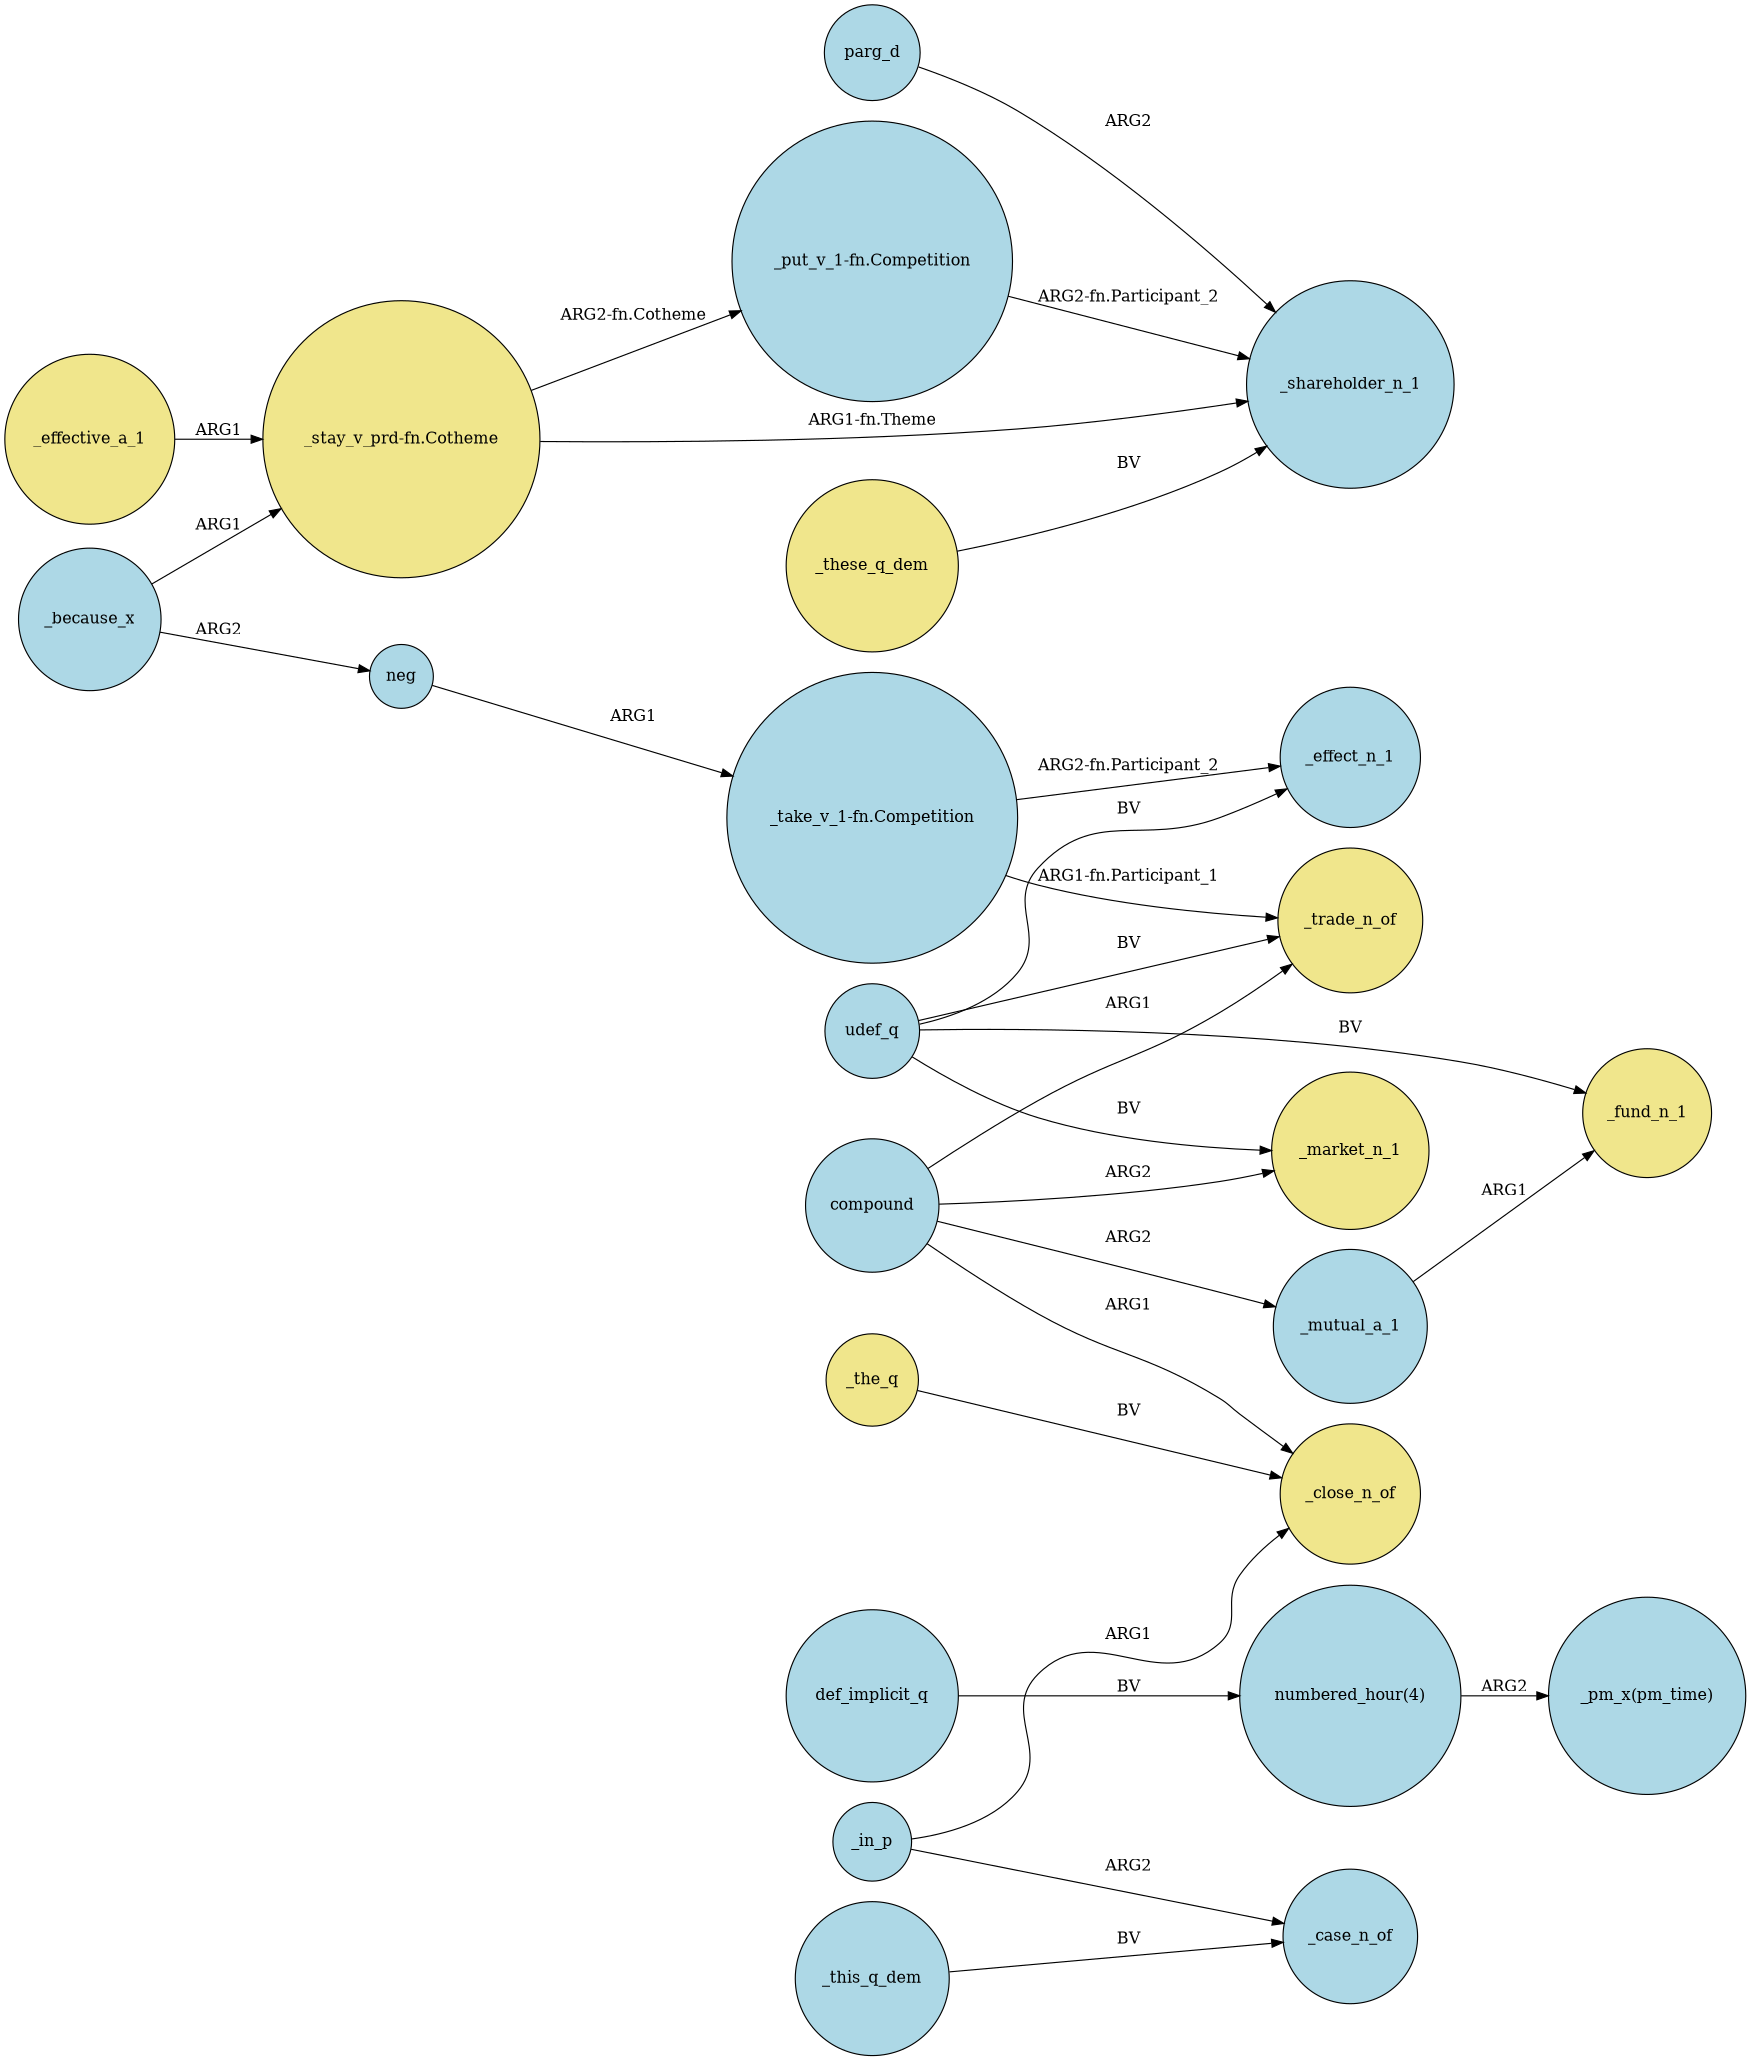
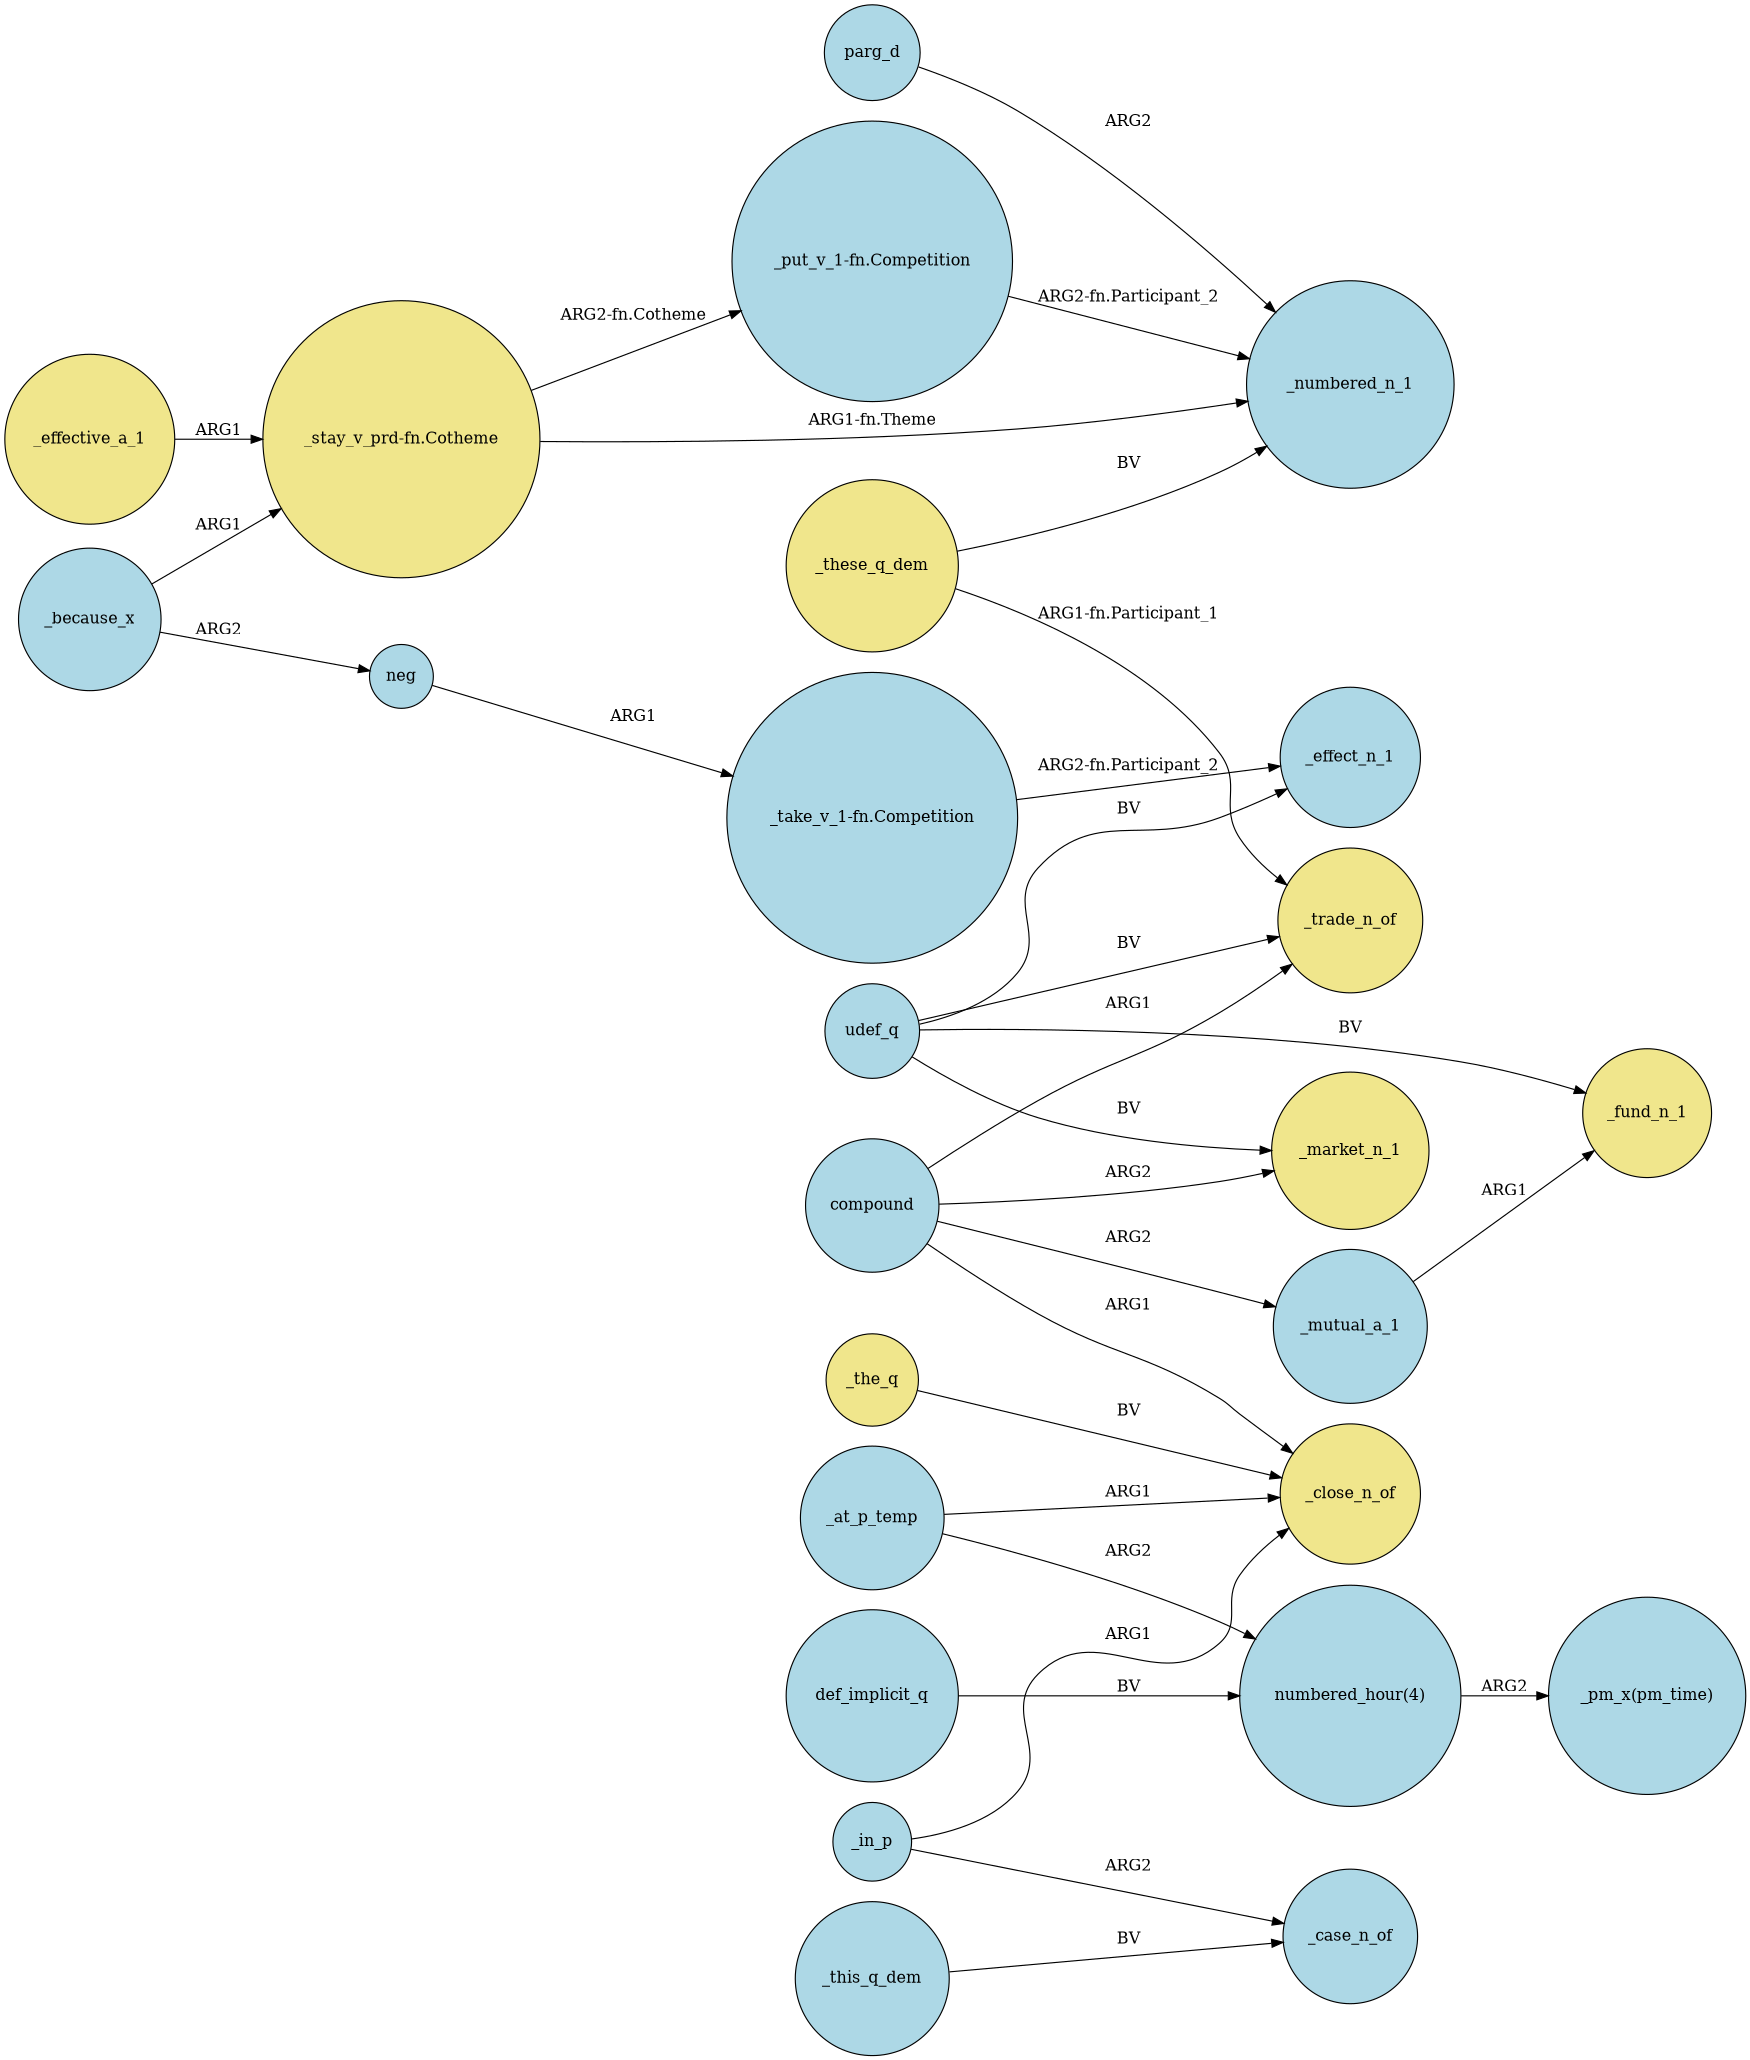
node "_shareholder_n_1": label "_shareholder_n_1" -> "_numbered_n_1"
edge "_take_v_1-fn.Competition" -> "_trade_n_of": now "_these_q_dem" -> "_trade_n_of"
node "_at_p_temp": added
